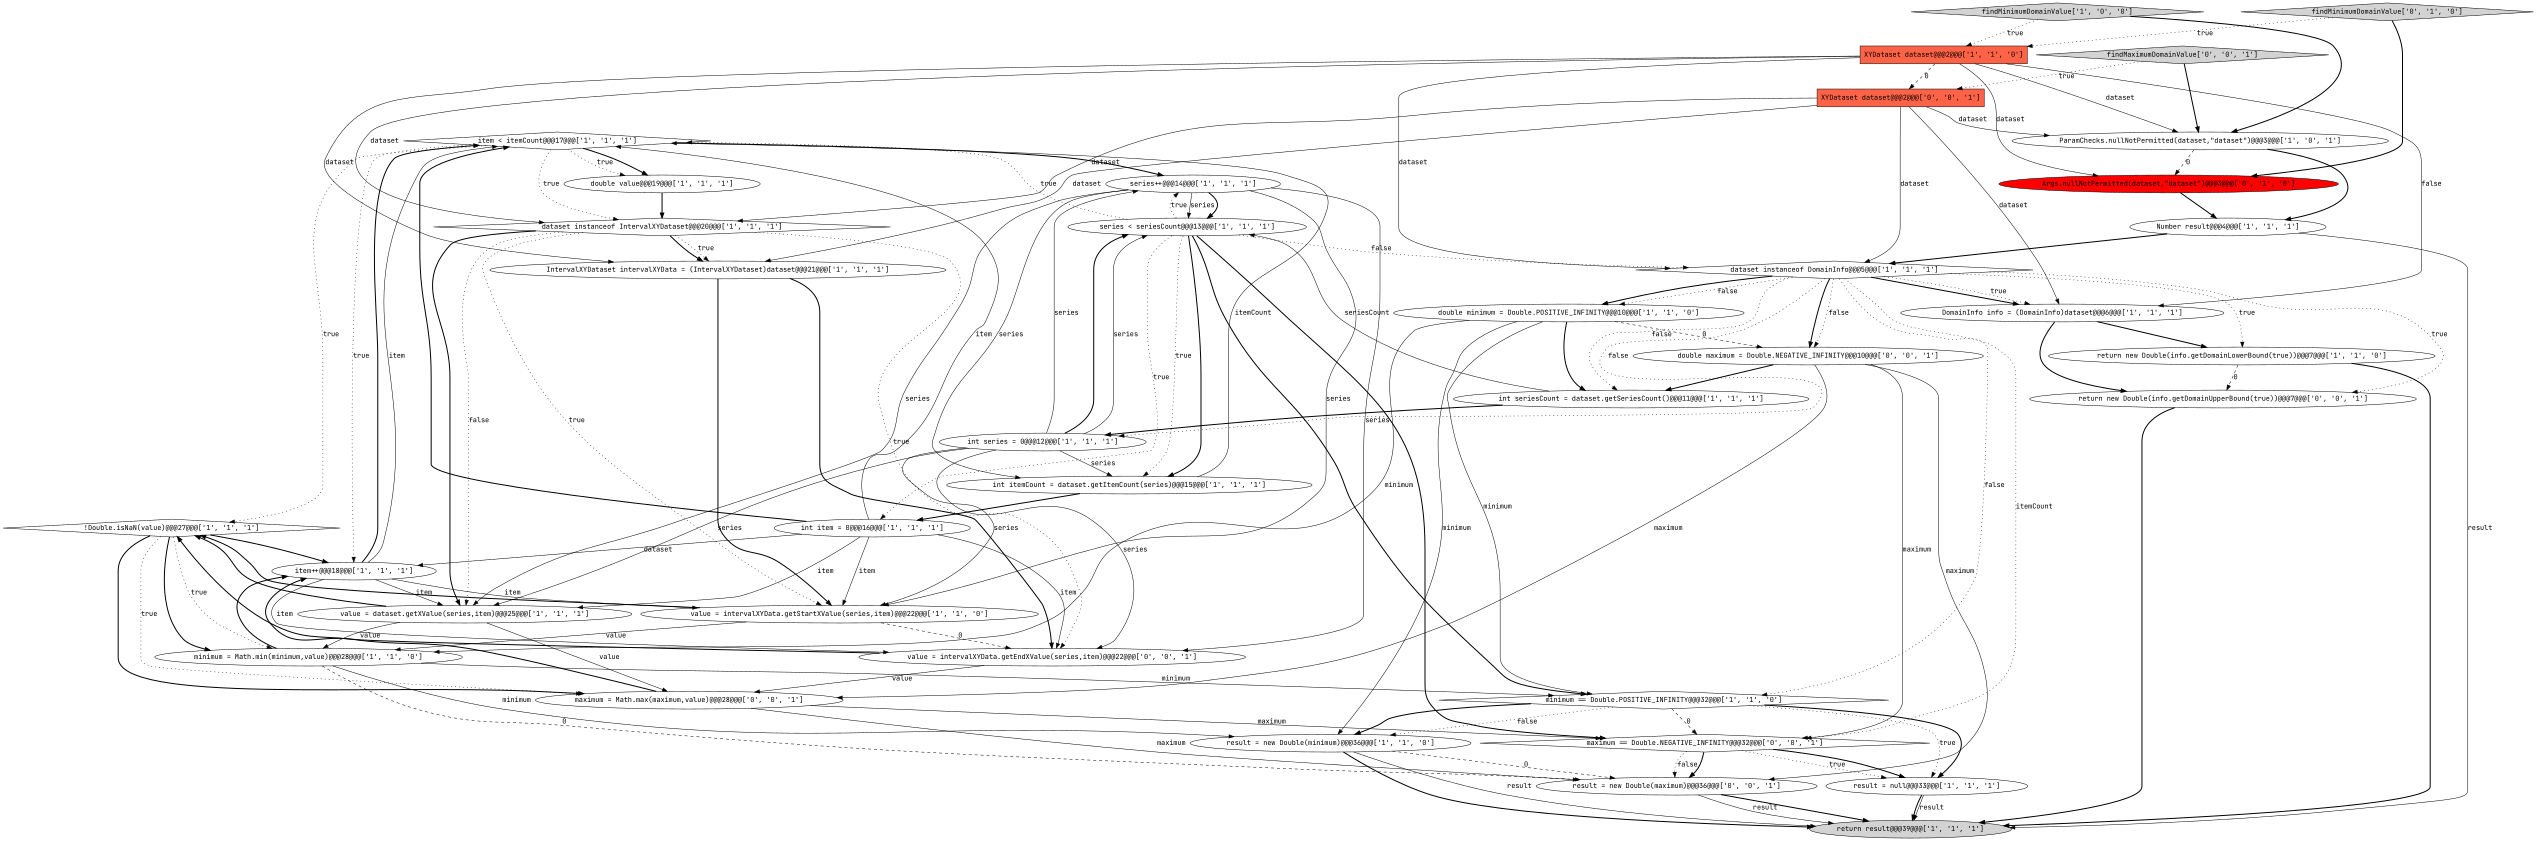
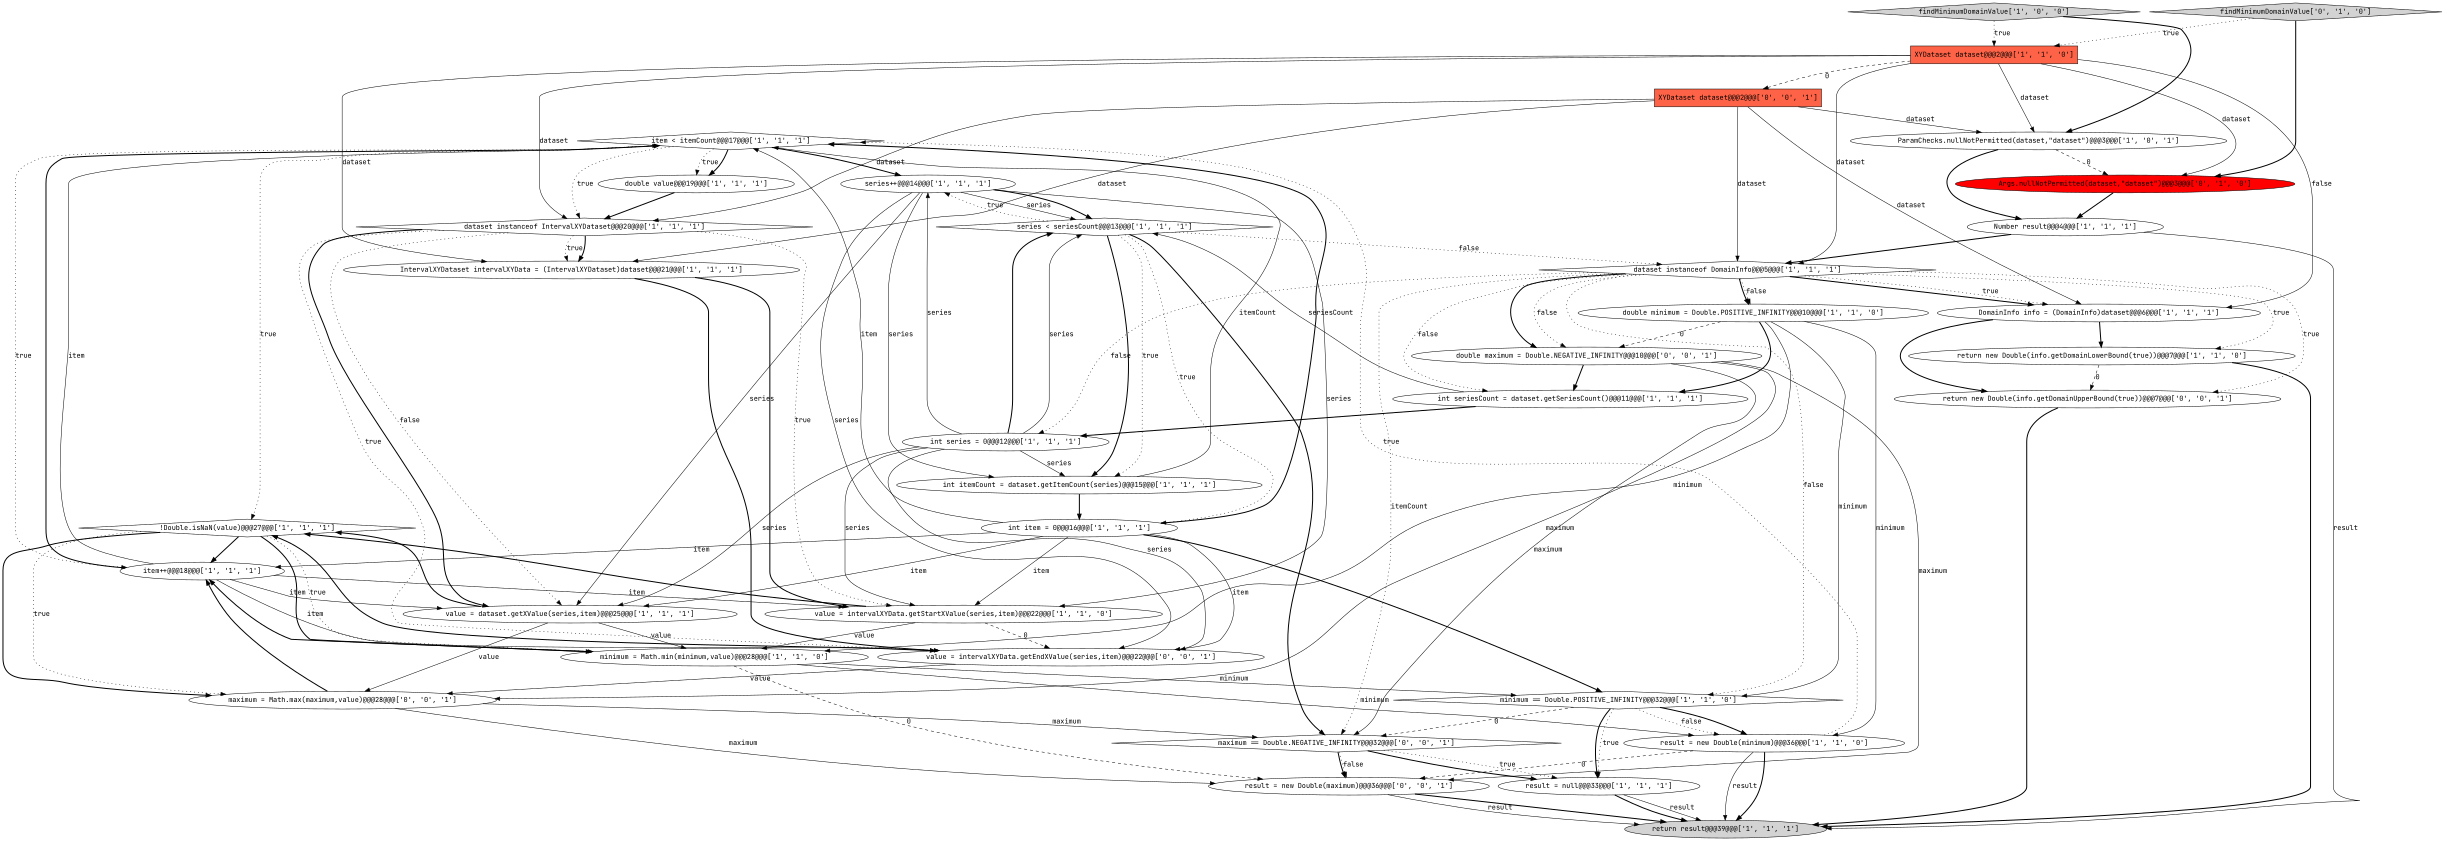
node "findMaximumDomainValue['0', '0', '1']": removed
edge "series < seriesCount@@@13@@@['1', '1', '1']" -> "item < itemCount@@@17@@@['1', '1', '1']": now "result = new Double(minimum)@@@36@@@['1', '1', '0']" -> "item < itemCount@@@17@@@['1', '1', '1']"
node "series < seriesCount@@@13@@@['1', '1', '1']": shape ellipse -> diamond
edge "series < seriesCount@@@13@@@['1', '1', '1']" -> "minimum == Double.POSITIVE_INFINITY@@@32@@@['1', '1', '0']": now "int item = 0@@@16@@@['1', '1', '1']" -> "minimum == Double.POSITIVE_INFINITY@@@32@@@['1', '1', '0']"
edge "int item = 0@@@16@@@['1', '1', '1']" -> "item++@@@18@@@['1', '1', '1']": label "dataset" -> "item"
